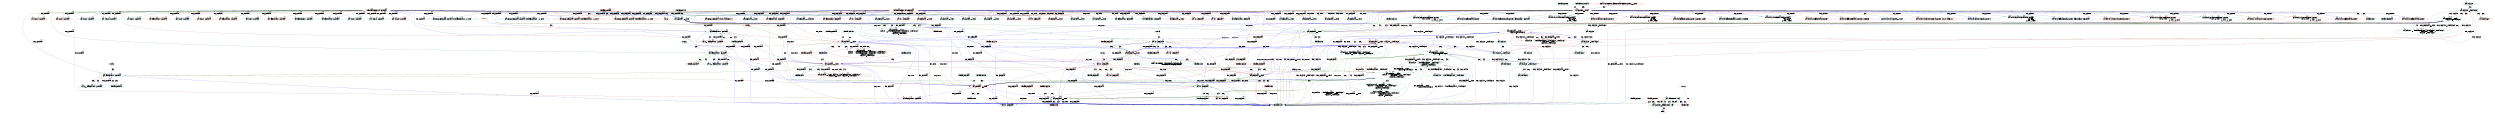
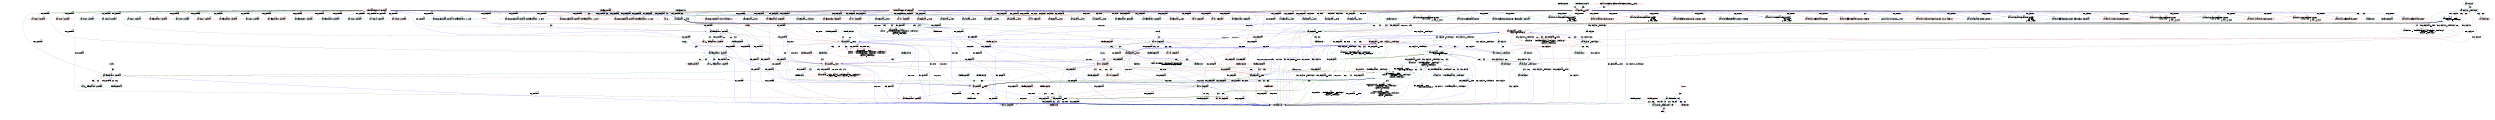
edge "(MethodParameterIn,void *pReplyData)" -> "1000108": label "CFG: " -> "AST: "
node "(Call,android::BassSetStrength(pContext, 0))": label "(Call,android::BassSetStrength(pContext, 0))" -> "(Call,android::EqualizerSetPreset(pContext, 0))"
edge "(MethodParameterIn,void *pCmdData)" -> "1000936": now "(MethodParameterIn,void *pCmdData)" -> "(MethodReturn,int)"
edge "1000120" -> "(Identifier,self)": now "1000120" -> "(Call,(EffectContext *) self)"
